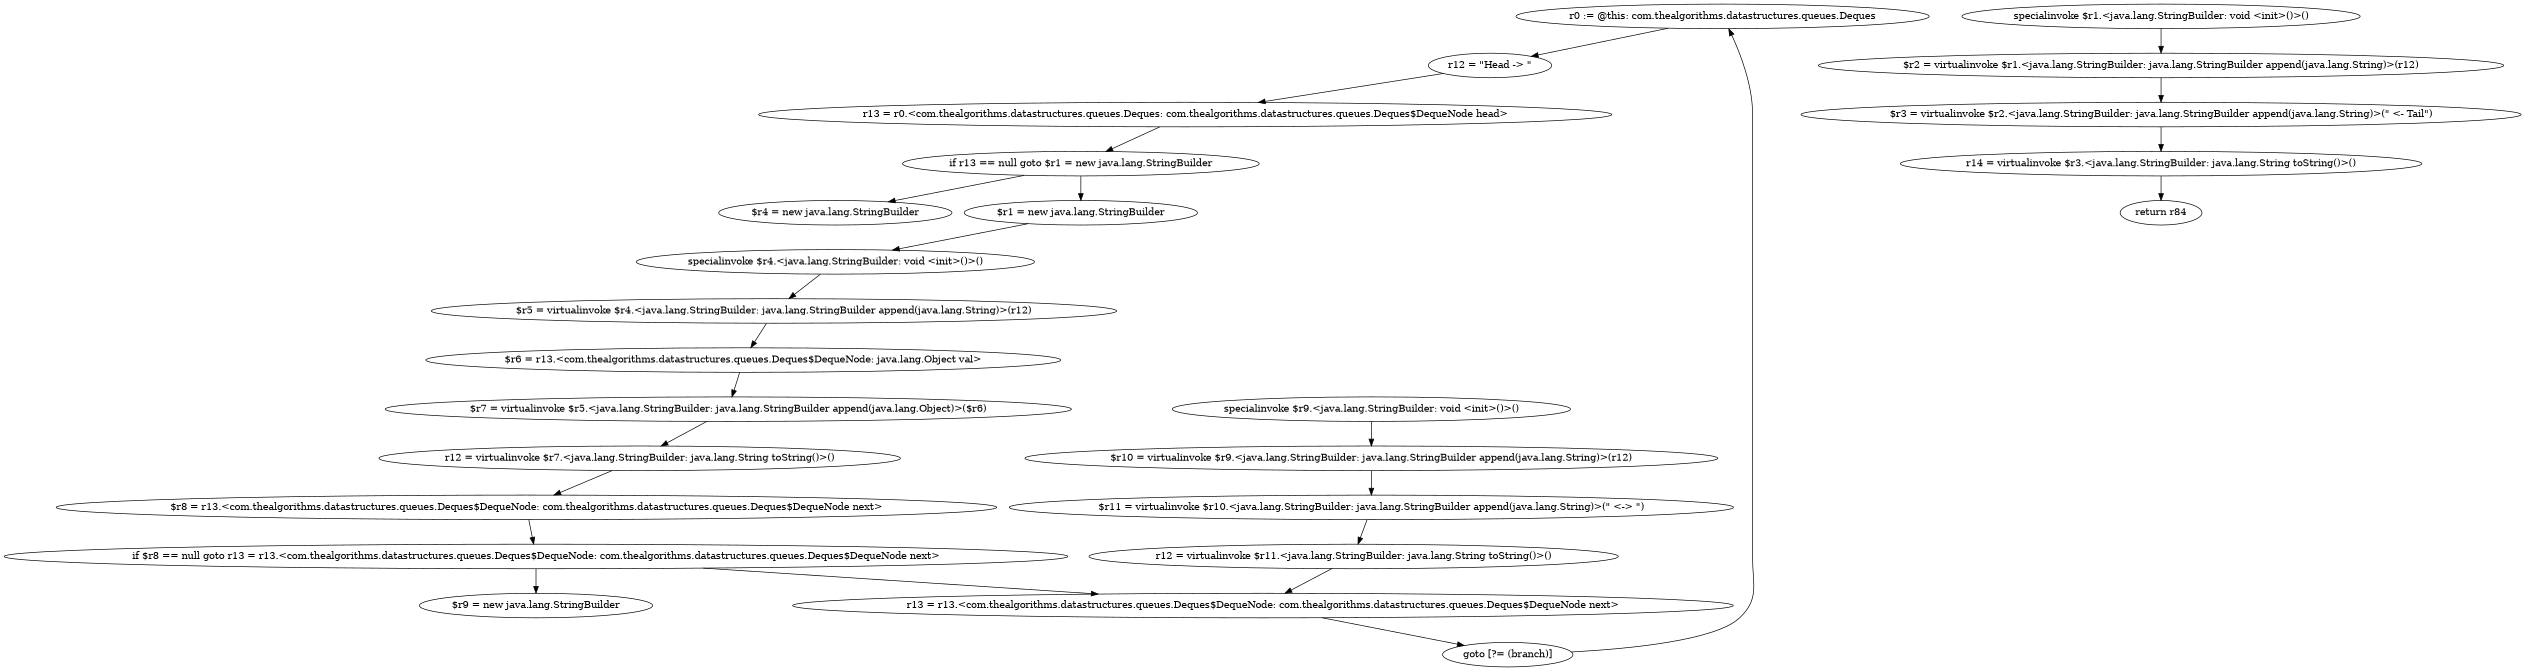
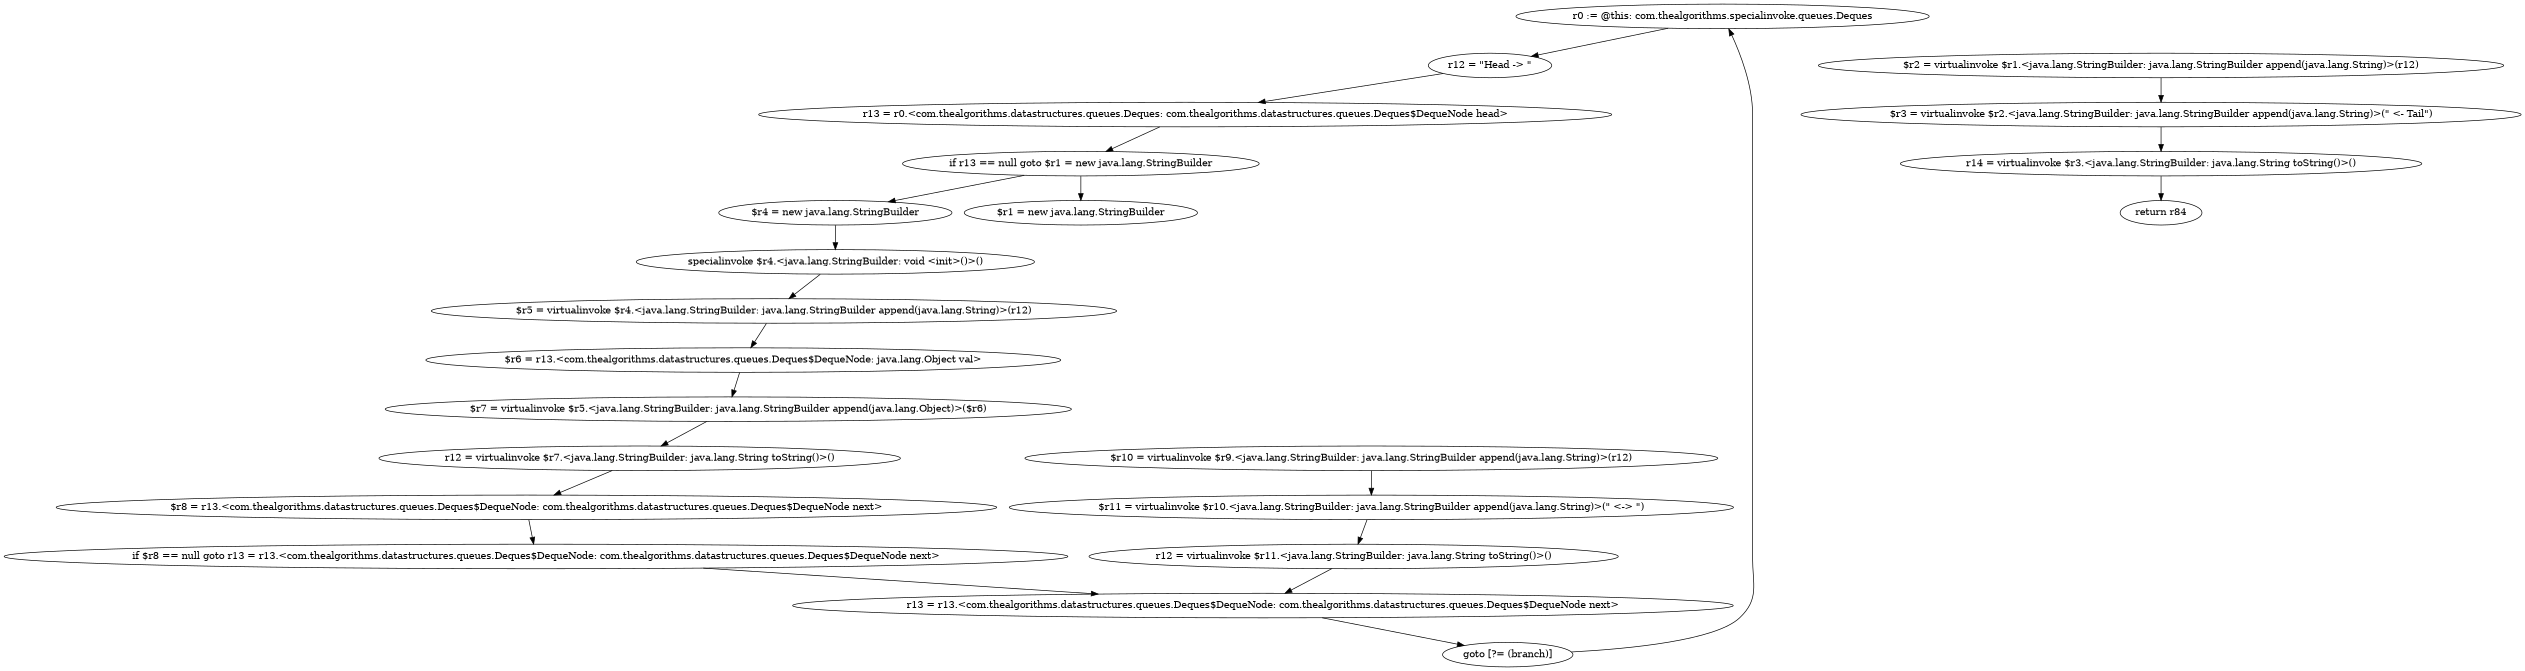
node "r0 := @this: com.thealgorithms.datastructures.queues.Deques": label "r0 := @this: com.thealgorithms.datastructures.queues.Deques" -> "r0 := @this: com.thealgorithms.specialinvoke.queues.Deques"
node "specialinvoke $r1.<java.lang.StringBuilder: void <init>()>()": removed
edge "$r1 = new java.lang.StringBuilder" -> "specialinvoke $r4.<java.lang.StringBuilder: void <init>()>()": now "$r4 = new java.lang.StringBuilder" -> "specialinvoke $r4.<java.lang.StringBuilder: void <init>()>()"
node "specialinvoke $r9.<java.lang.StringBuilder: void <init>()>()": removed
node "$r9 = new java.lang.StringBuilder": removed
